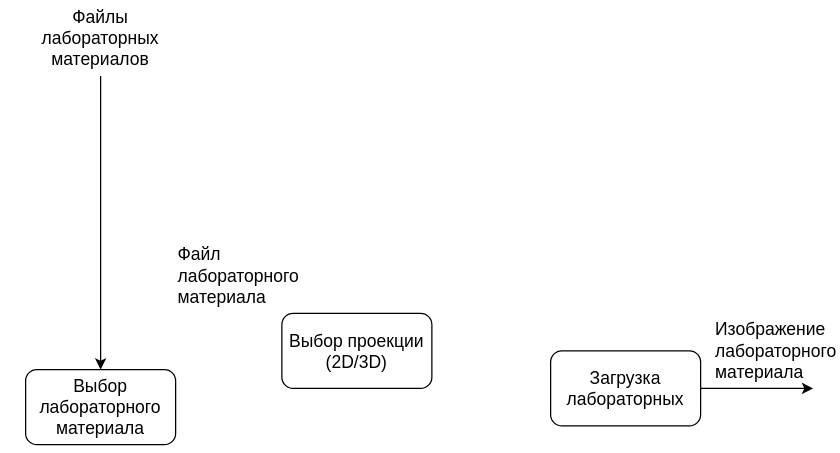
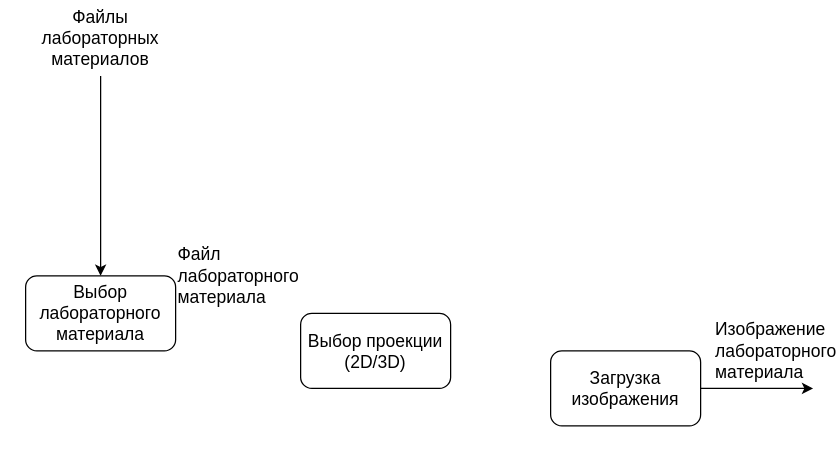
node "Выбор проекции (2D/3D)": moved (357, 351) -> (376, 351)
node "Загрузка лабораторных": label "Загрузка лабораторных" -> "Загрузка изображения"
node "Выбор лабораторного материала": moved (101, 407) -> (101, 313)
